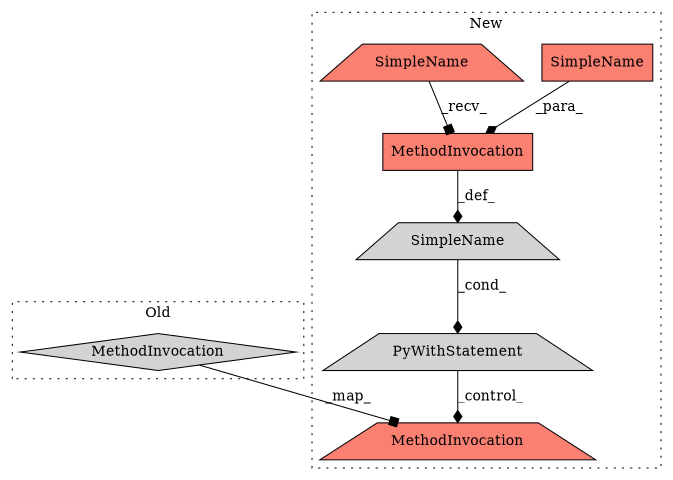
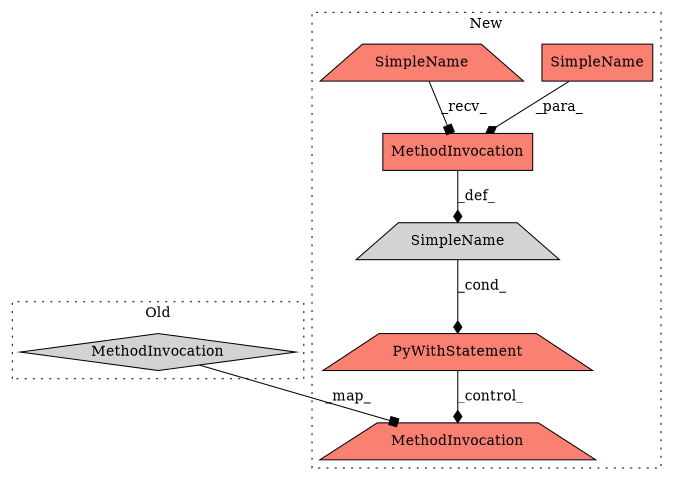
node "PyWithStatement": fillcolor lightgrey -> salmon
